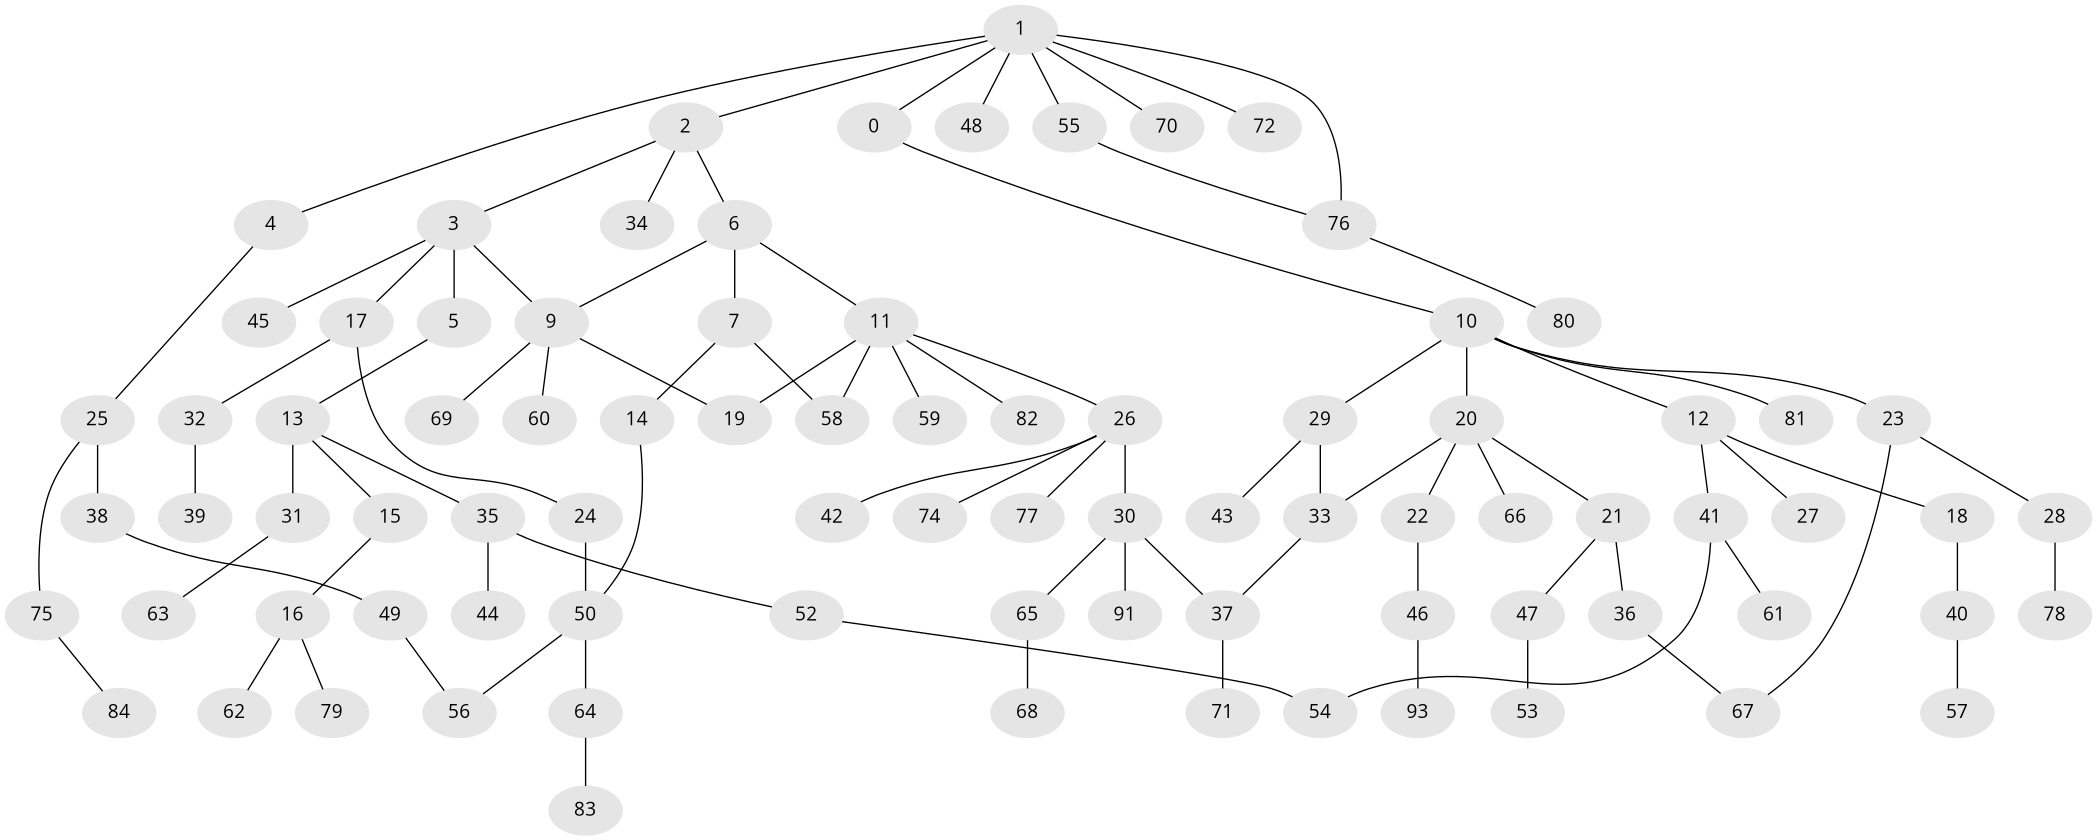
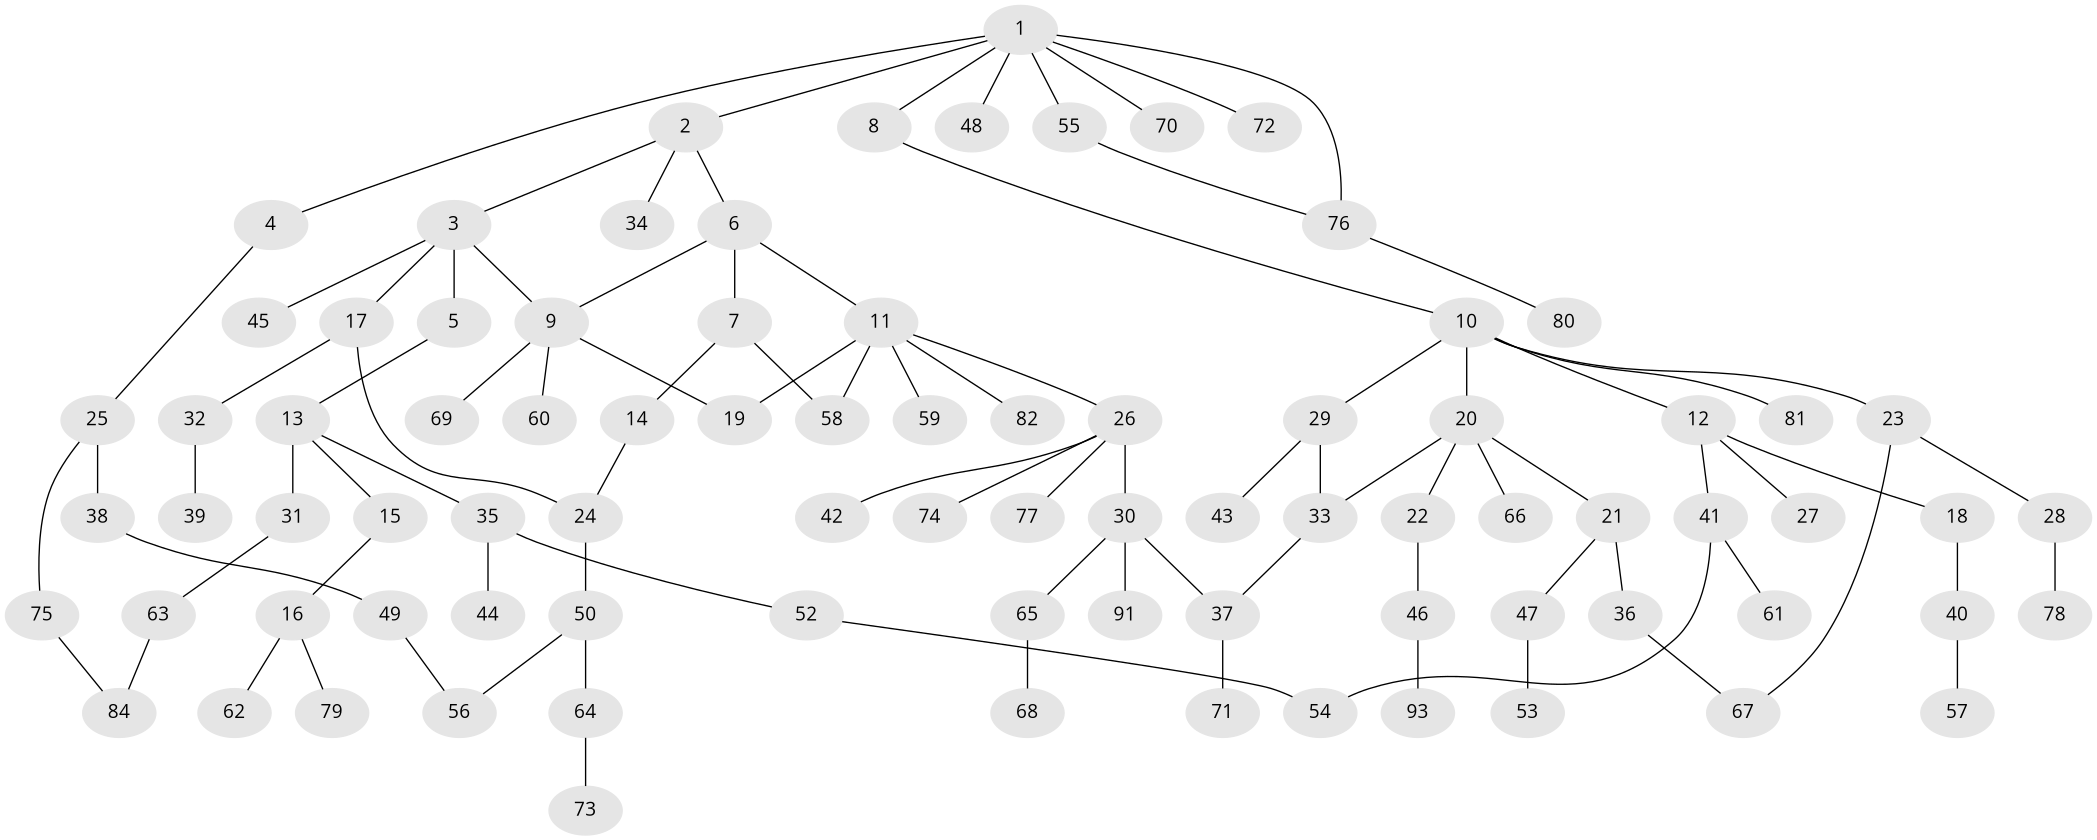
node "0": label "0" -> "8"
edge "14" -- "50": now "14" -- "24"
edge "63" -- "84": added
node "83": label "83" -> "73"
